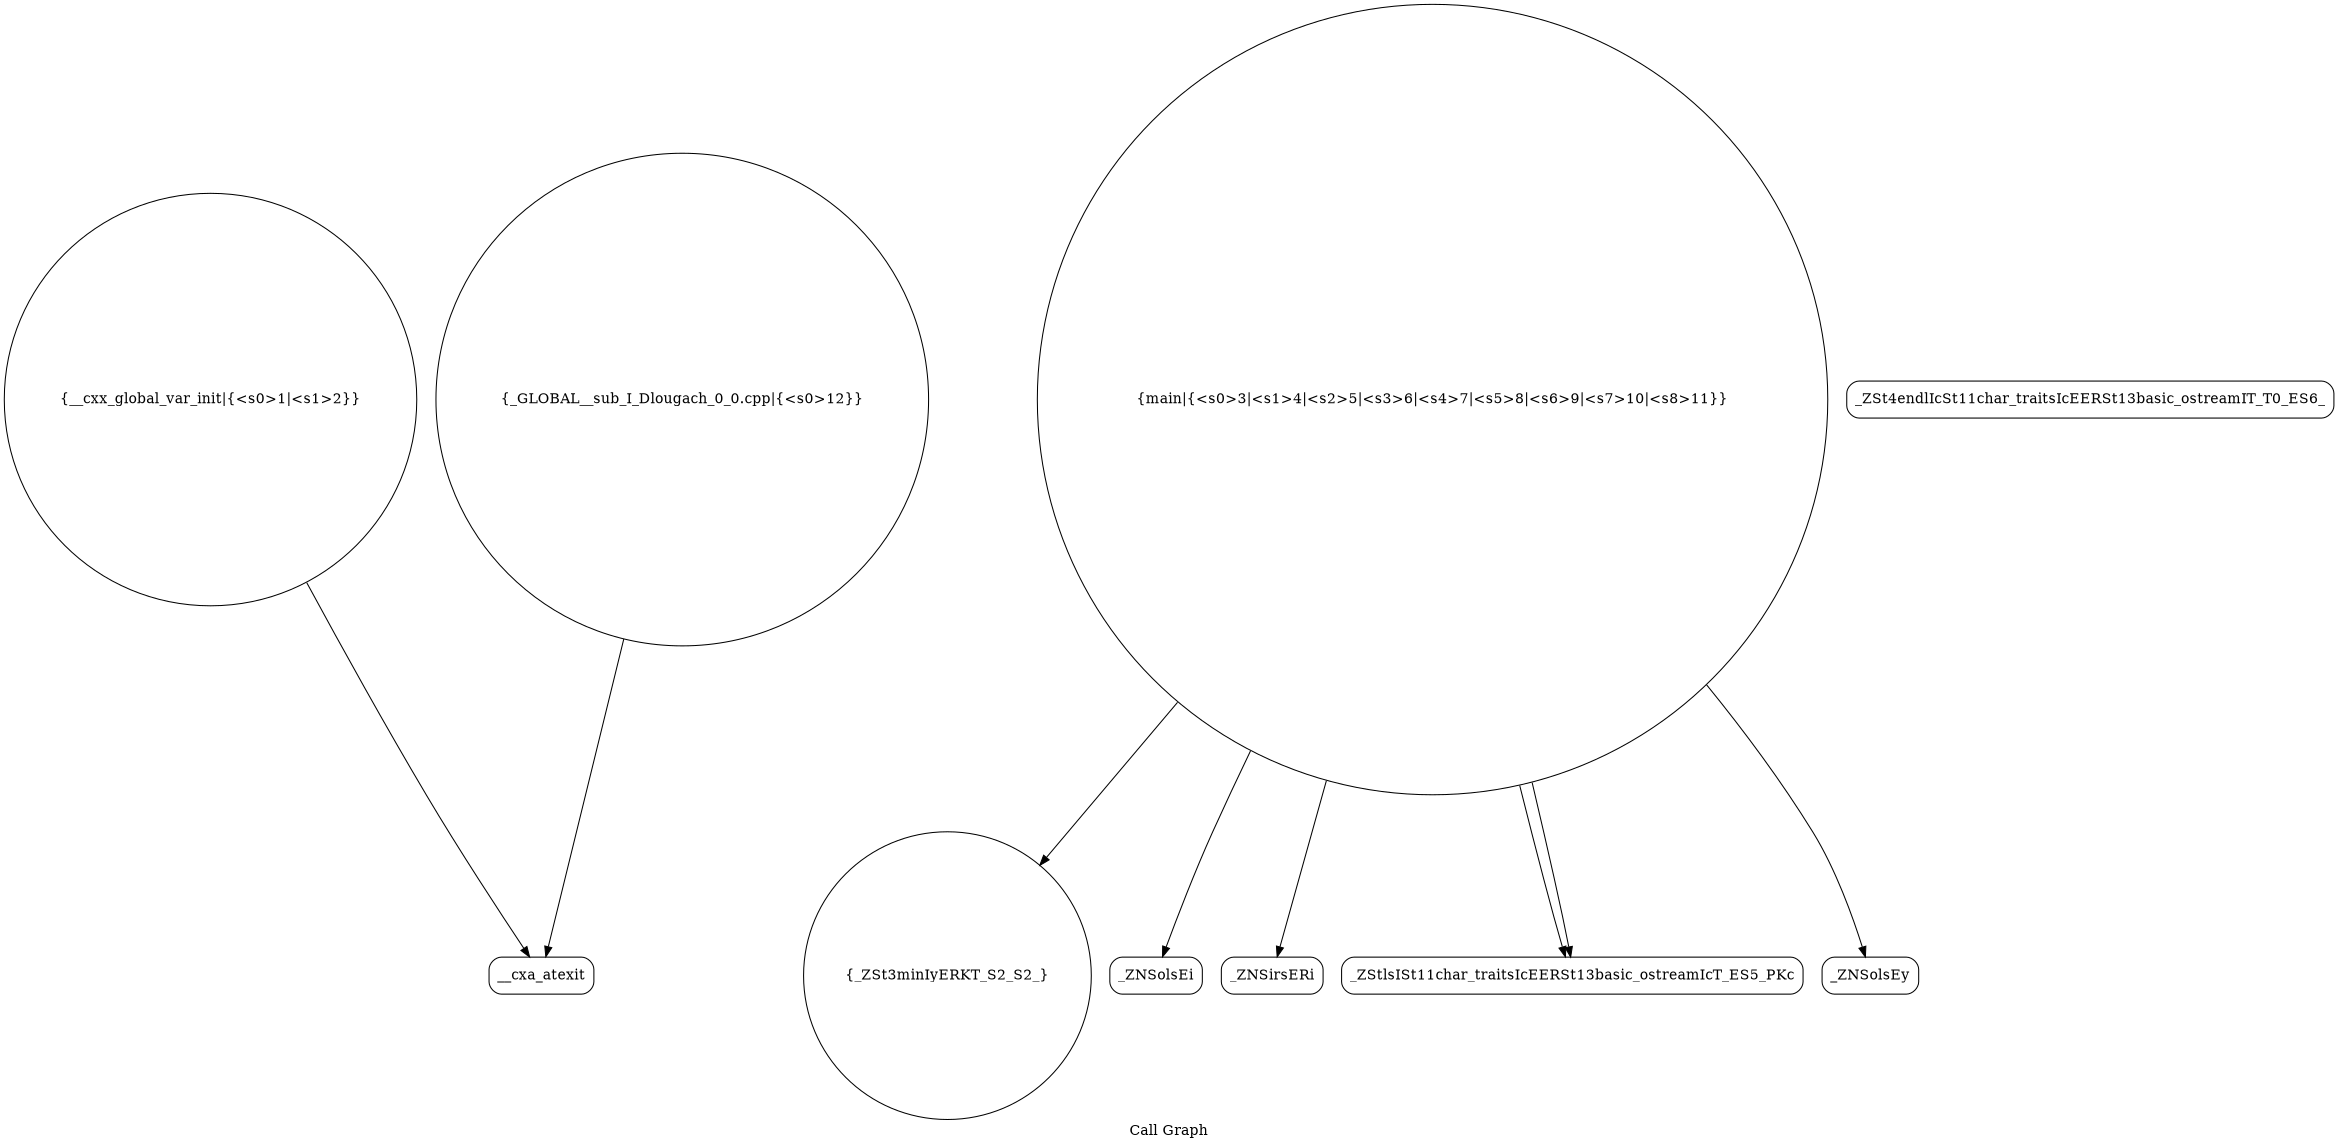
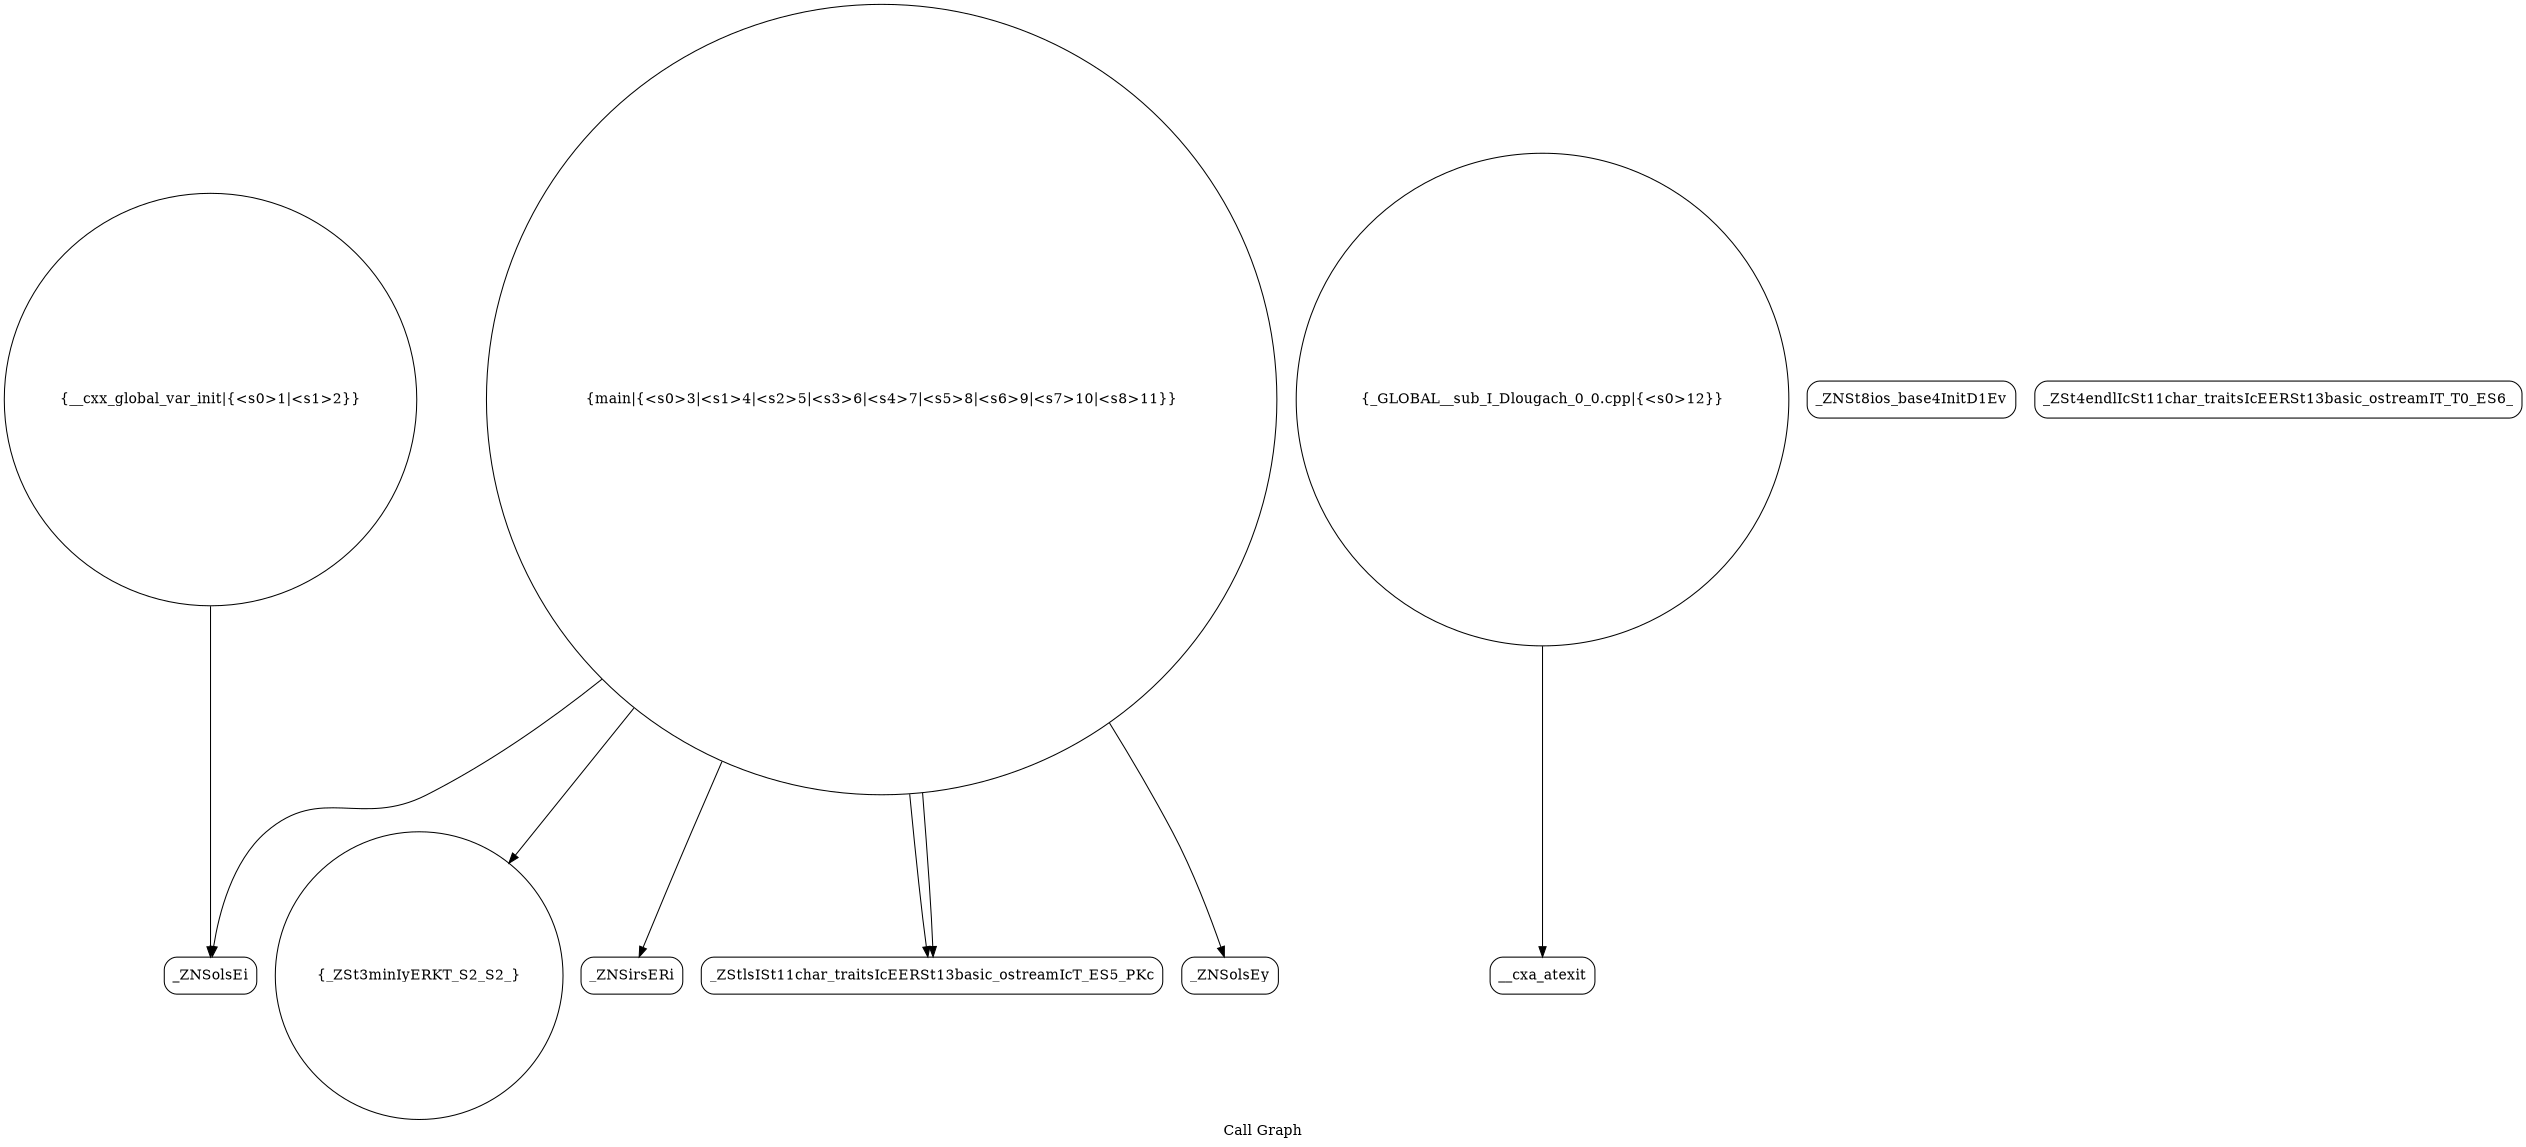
node "_ZNSt8ios_base4InitD1Ev": added
edge "{__cxx_global_var_init|{<s0>1|<s1>2}}" -> "__cxa_atexit": now "{__cxx_global_var_init|{<s0>1|<s1>2}}" -> "_ZNSolsEi"
